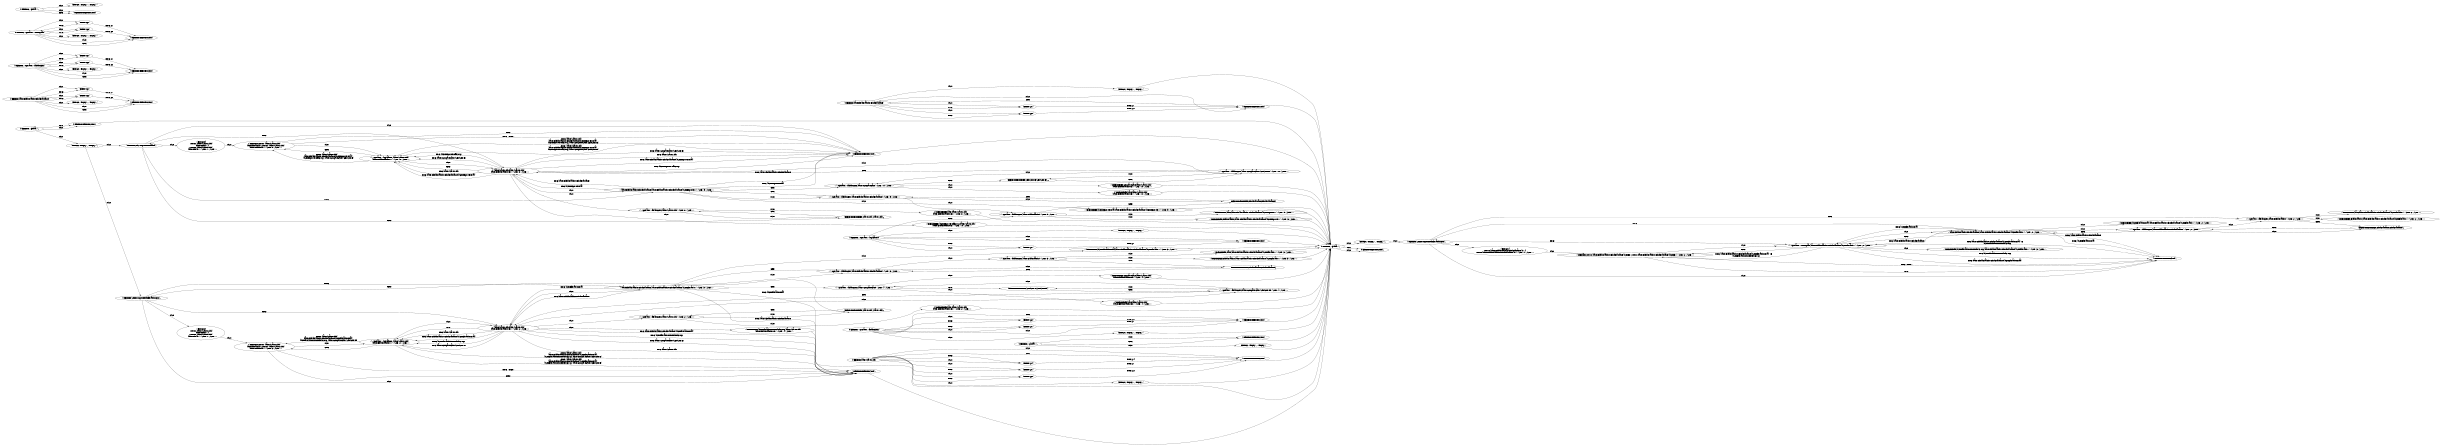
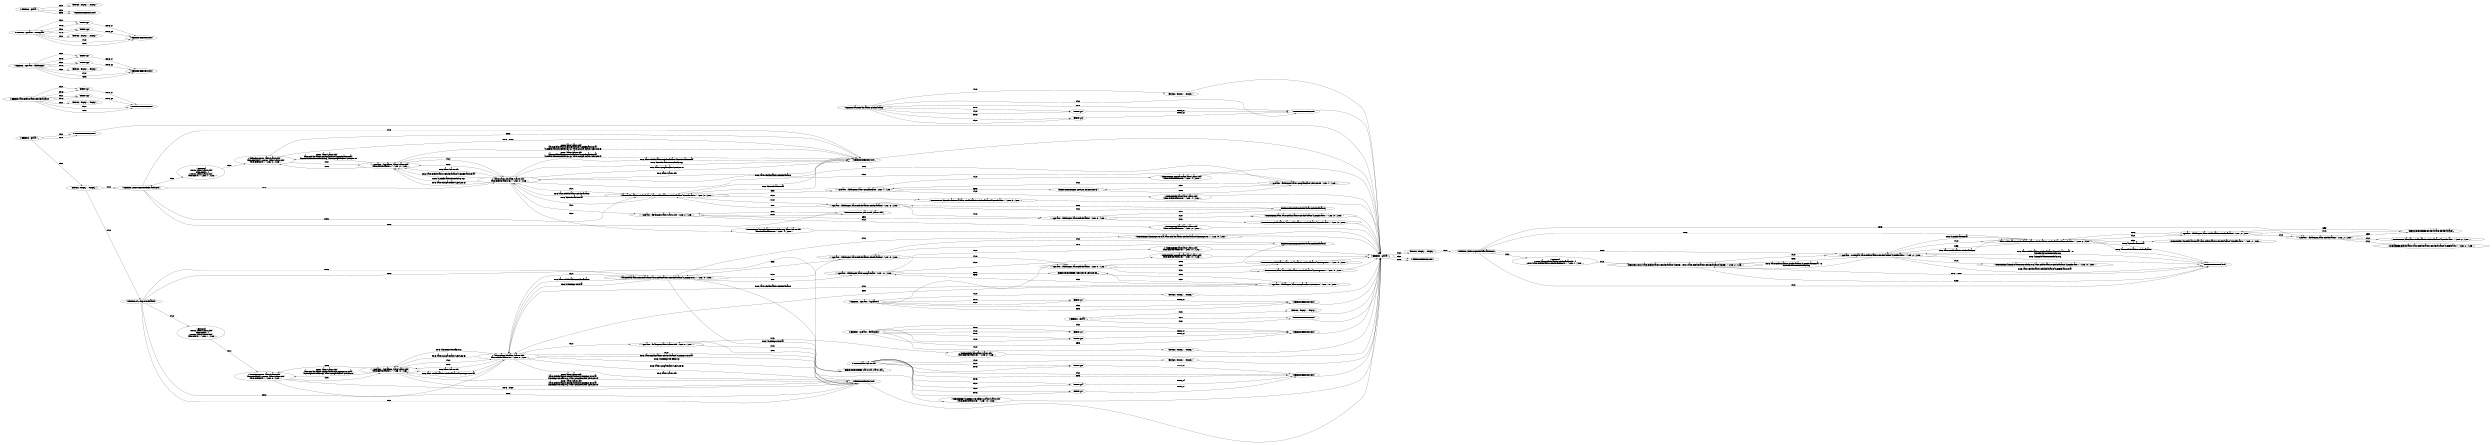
edge "<(<operator>.fieldAccess,base::StartsWith)<SUB>2</SUB>>" -> "<(<operator>.fieldAccess,base::FieldTrialList)<SUB>3</SUB>>": added, label "CFG:"
